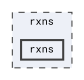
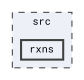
cluster "rxns": label "rxns" -> "src"
